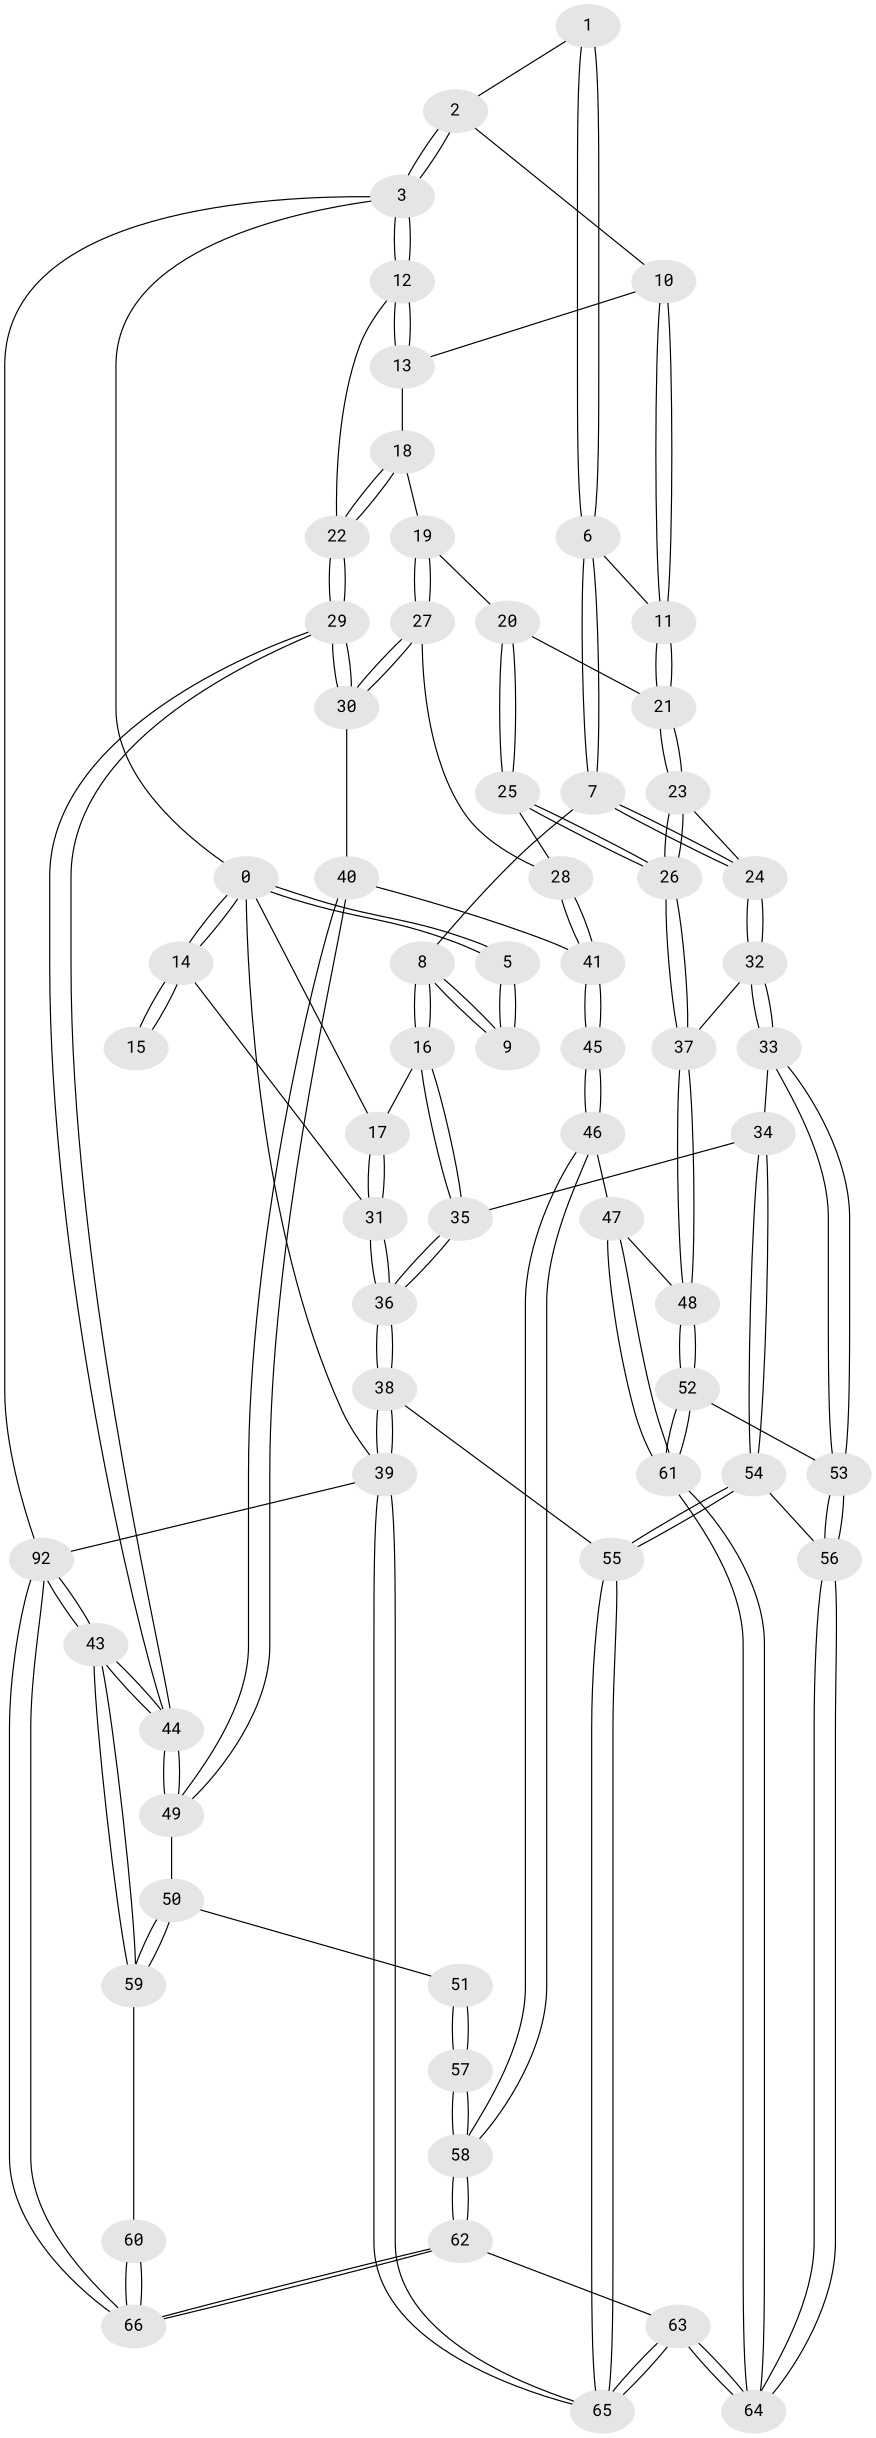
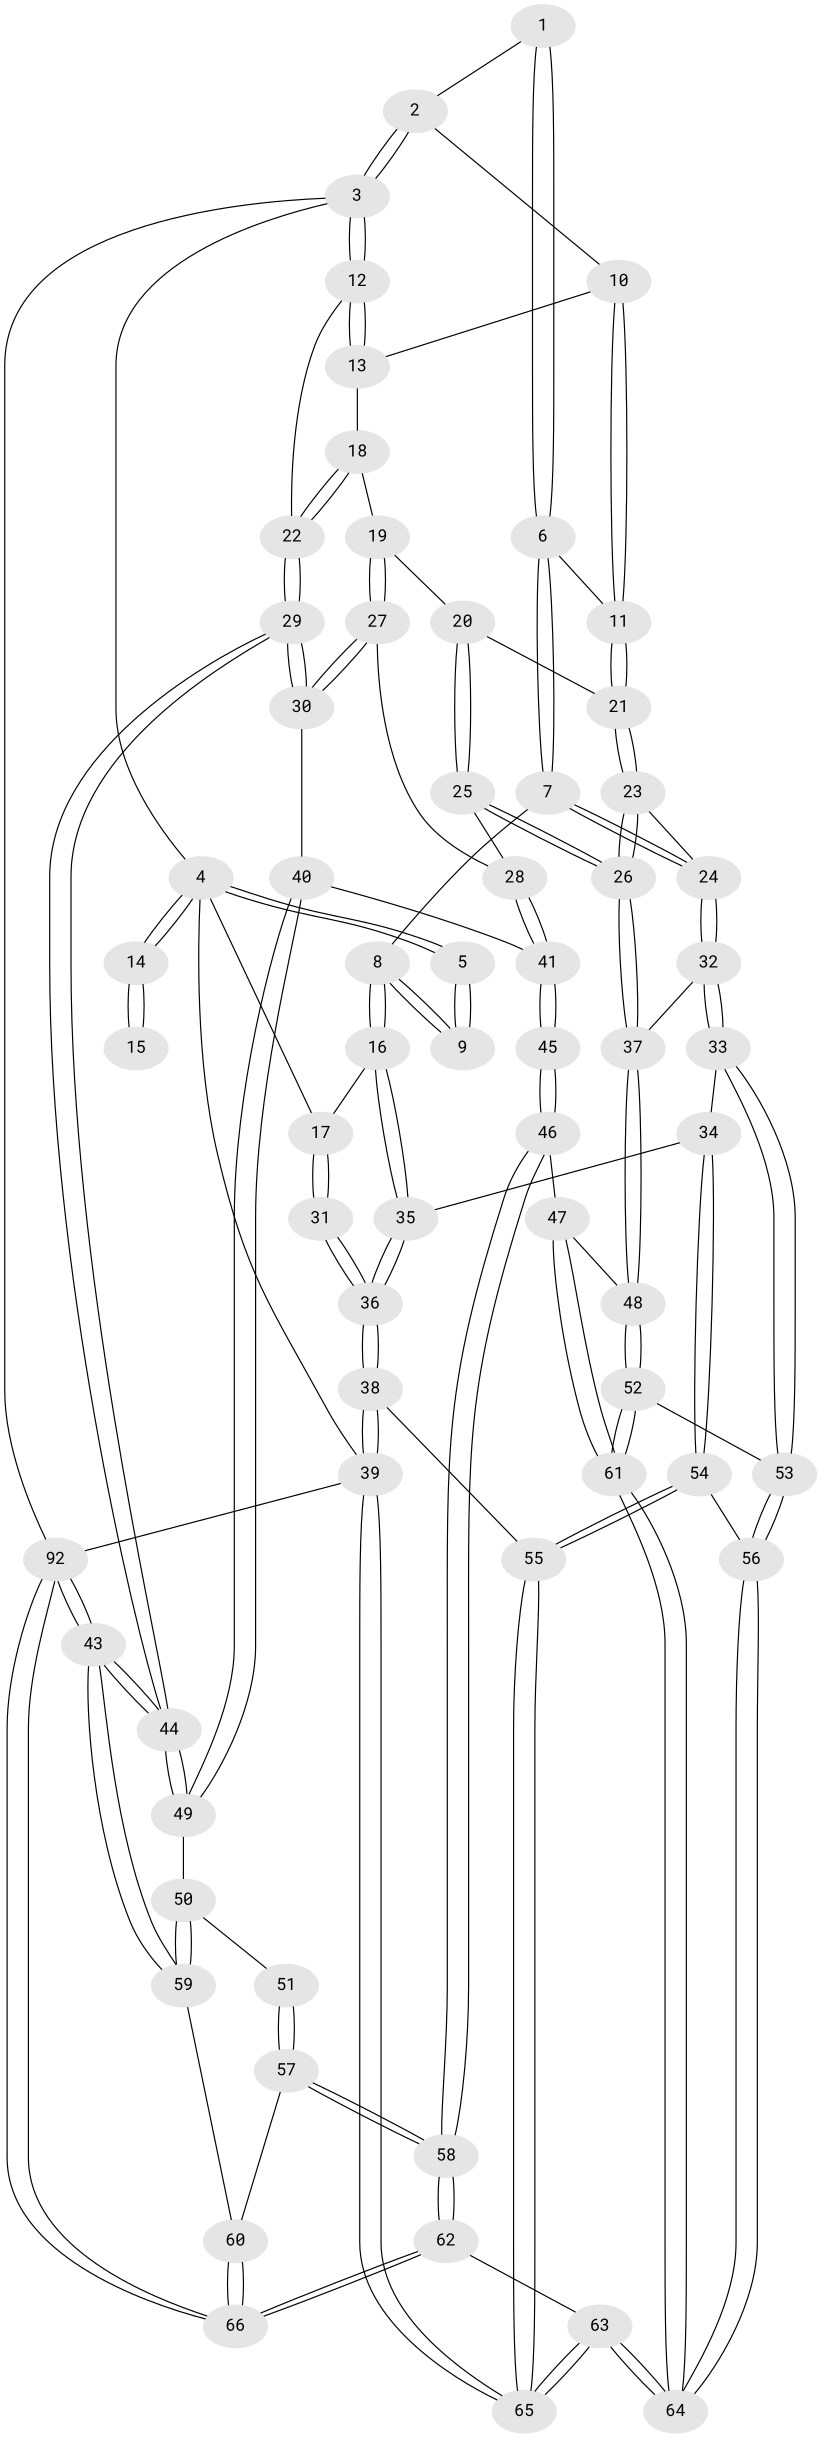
node "0": label "0" -> "4"
edge "14" -- "31": removed
edge "57" -- "60": added
